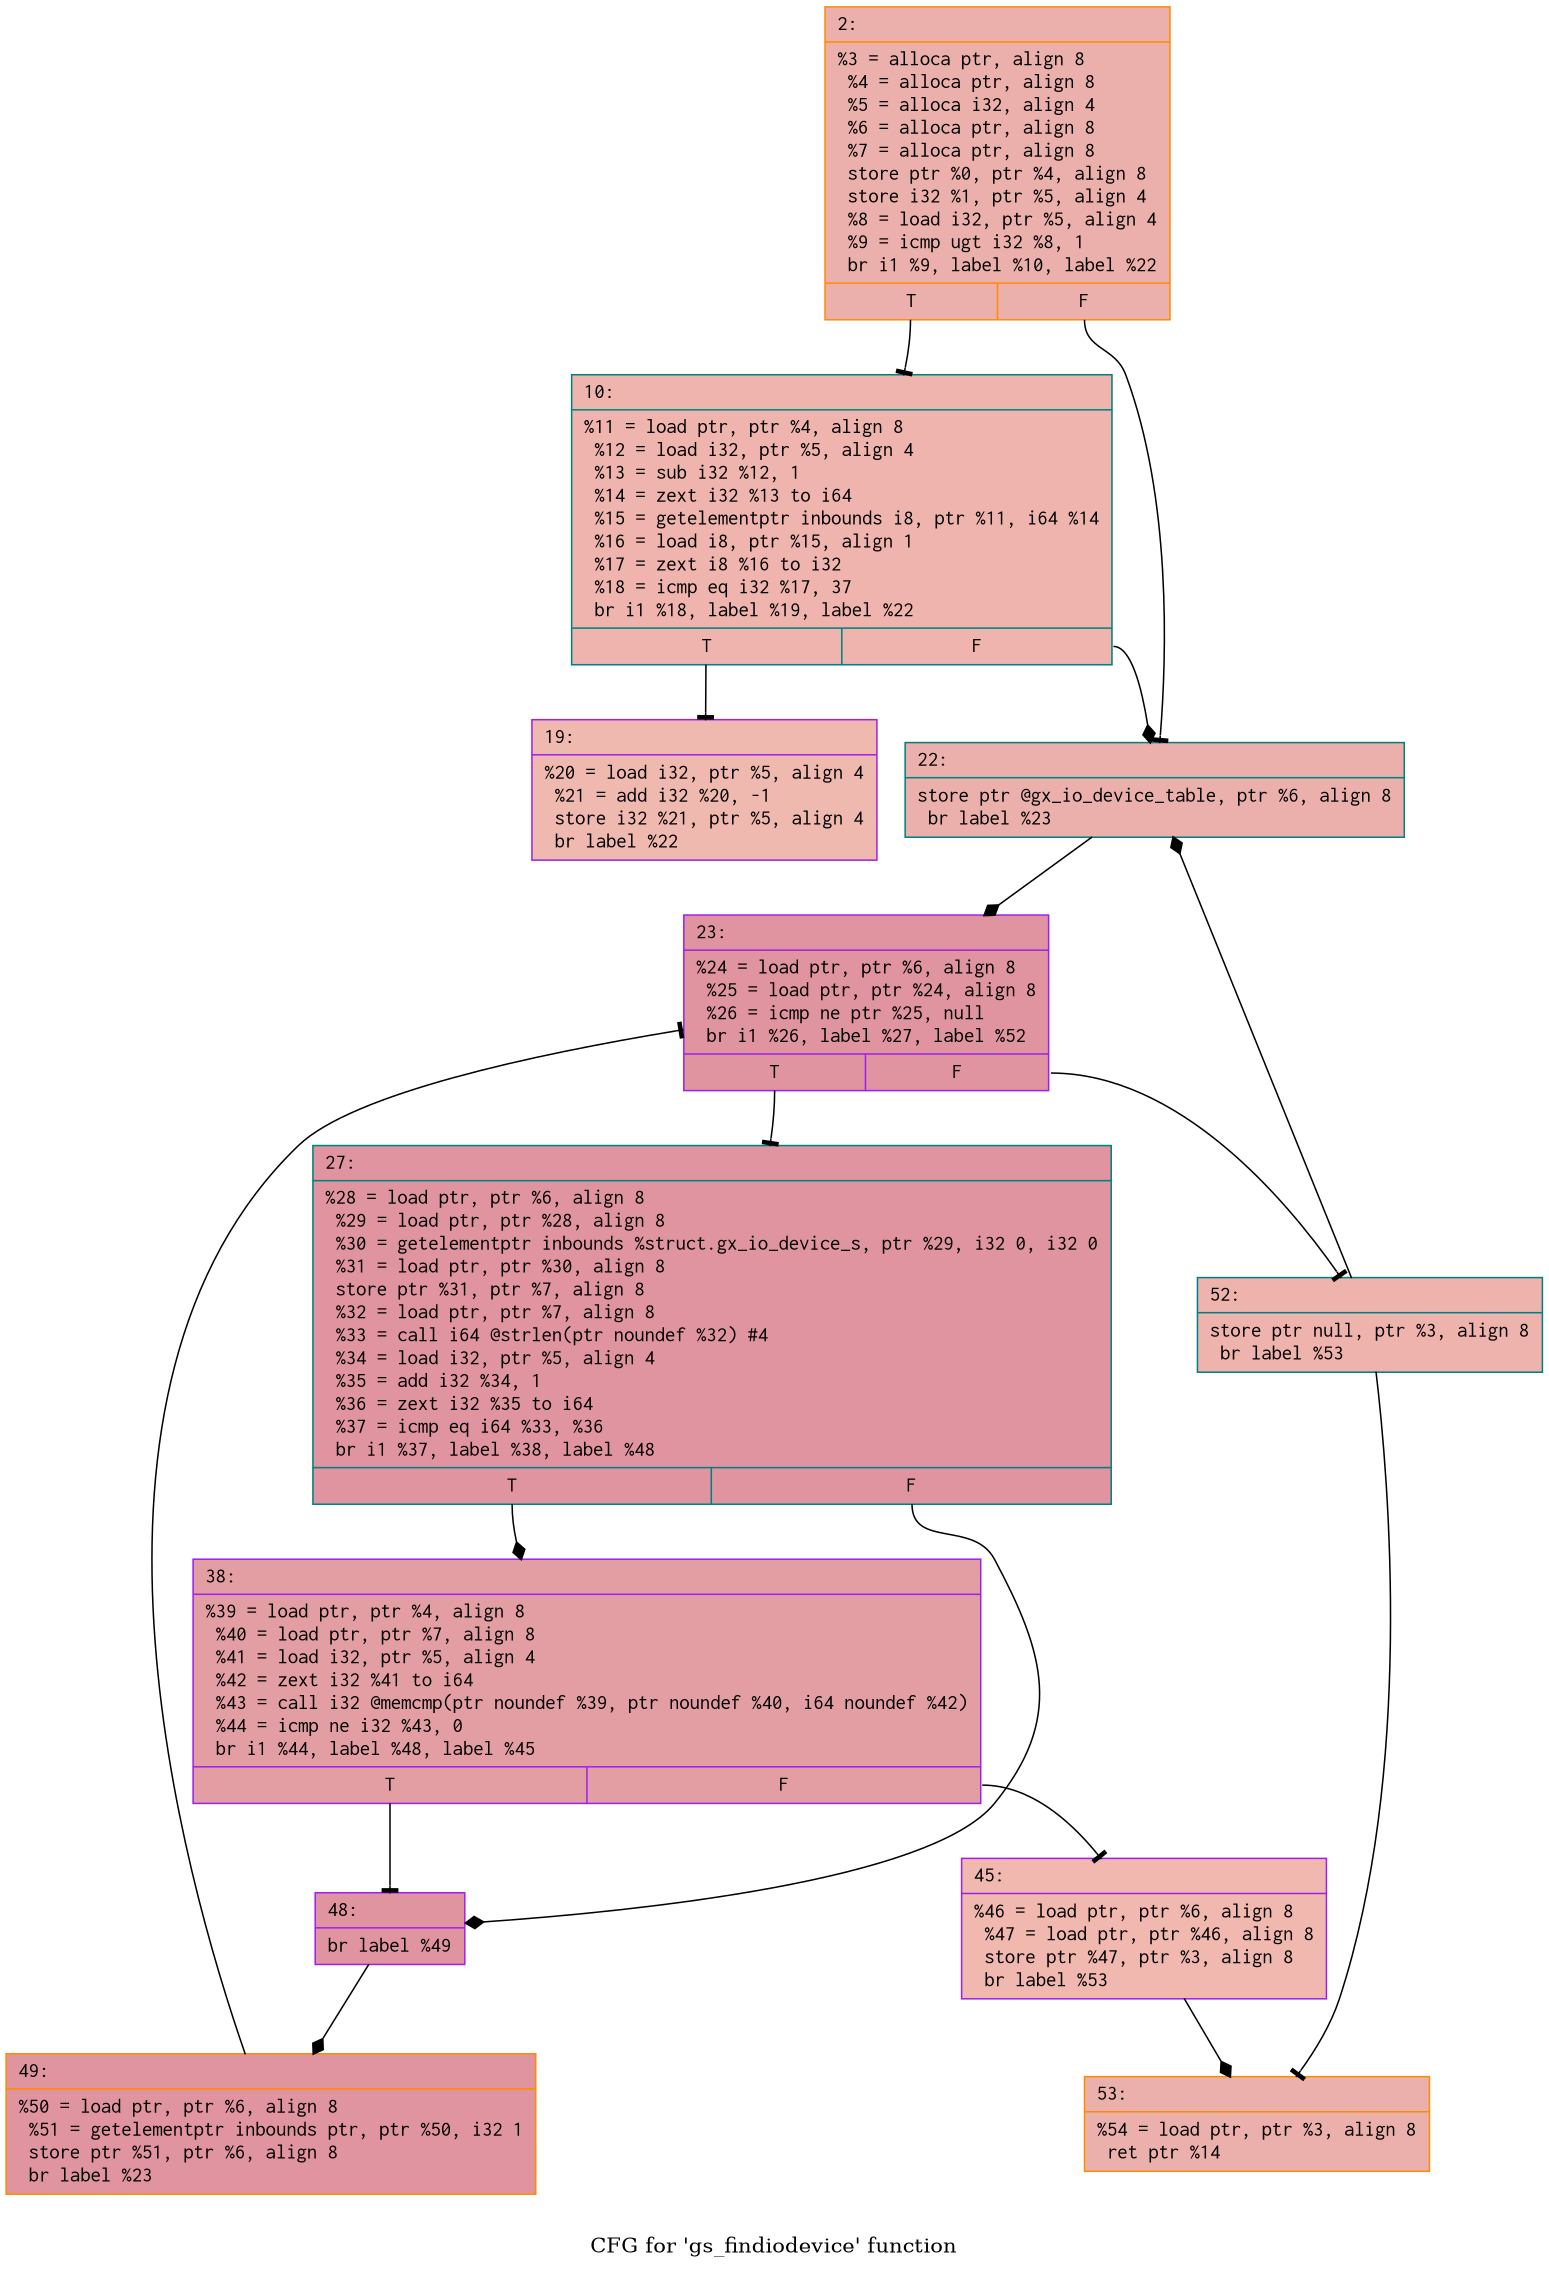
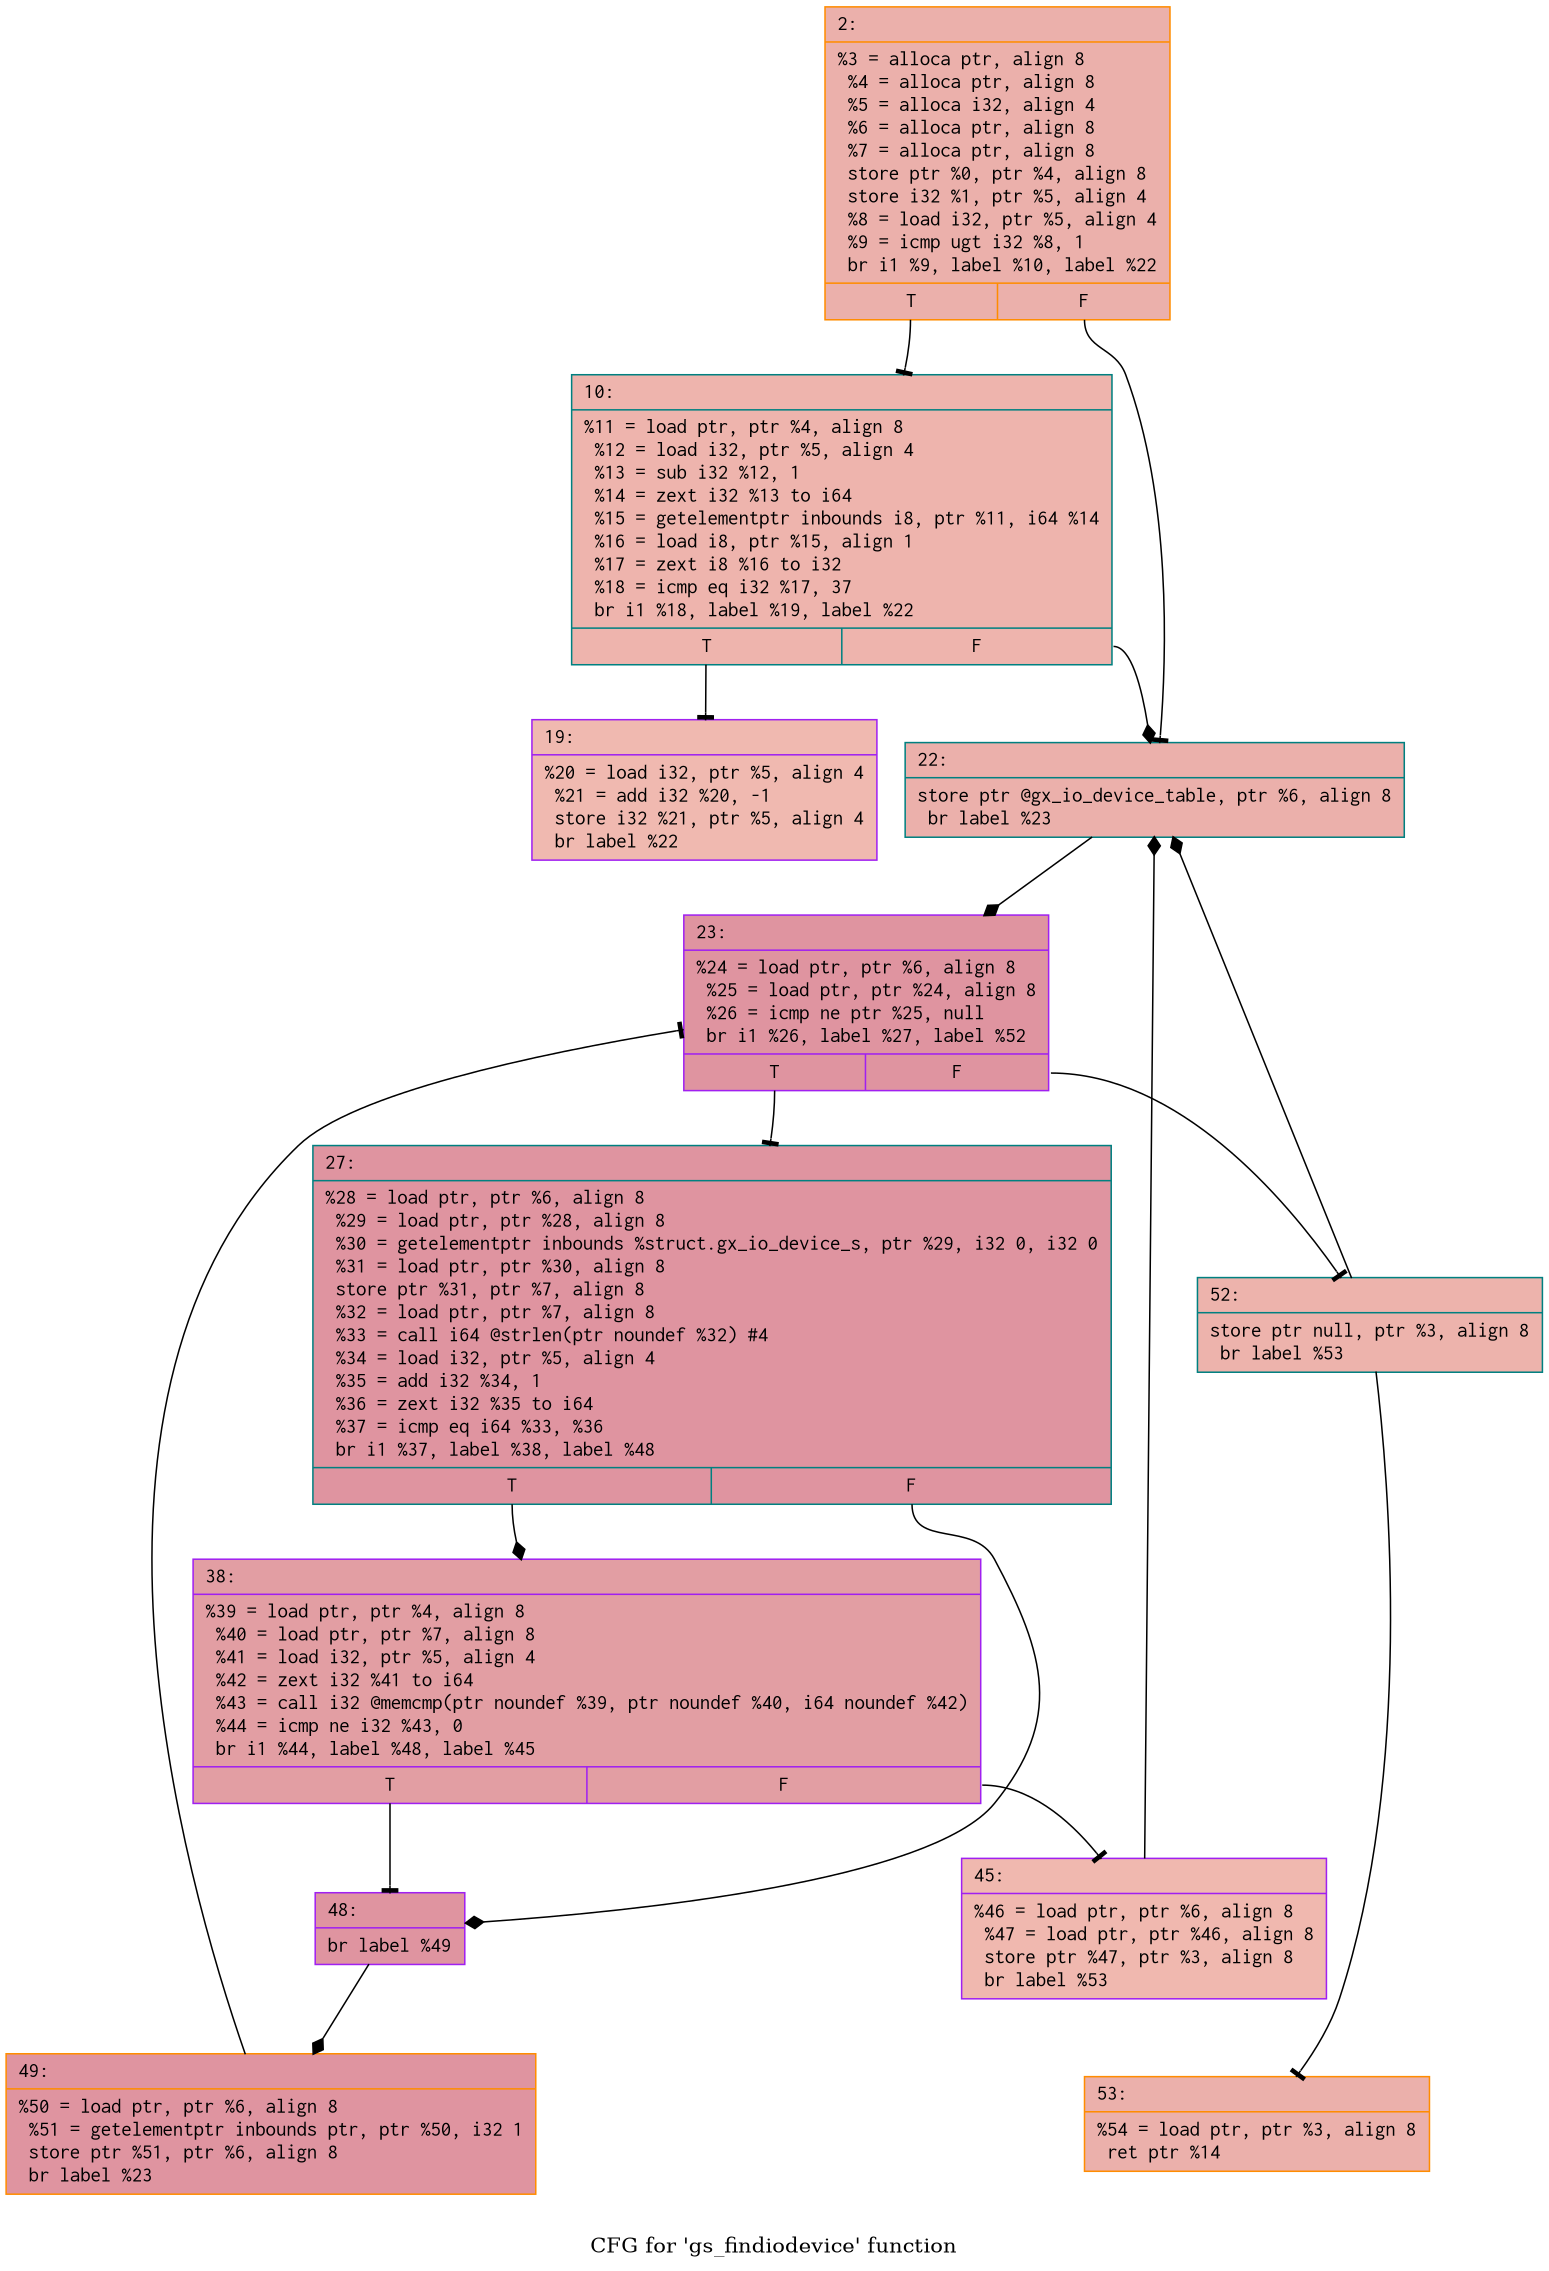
edge "45:" -> "53:": now "45:" -> "22:"
